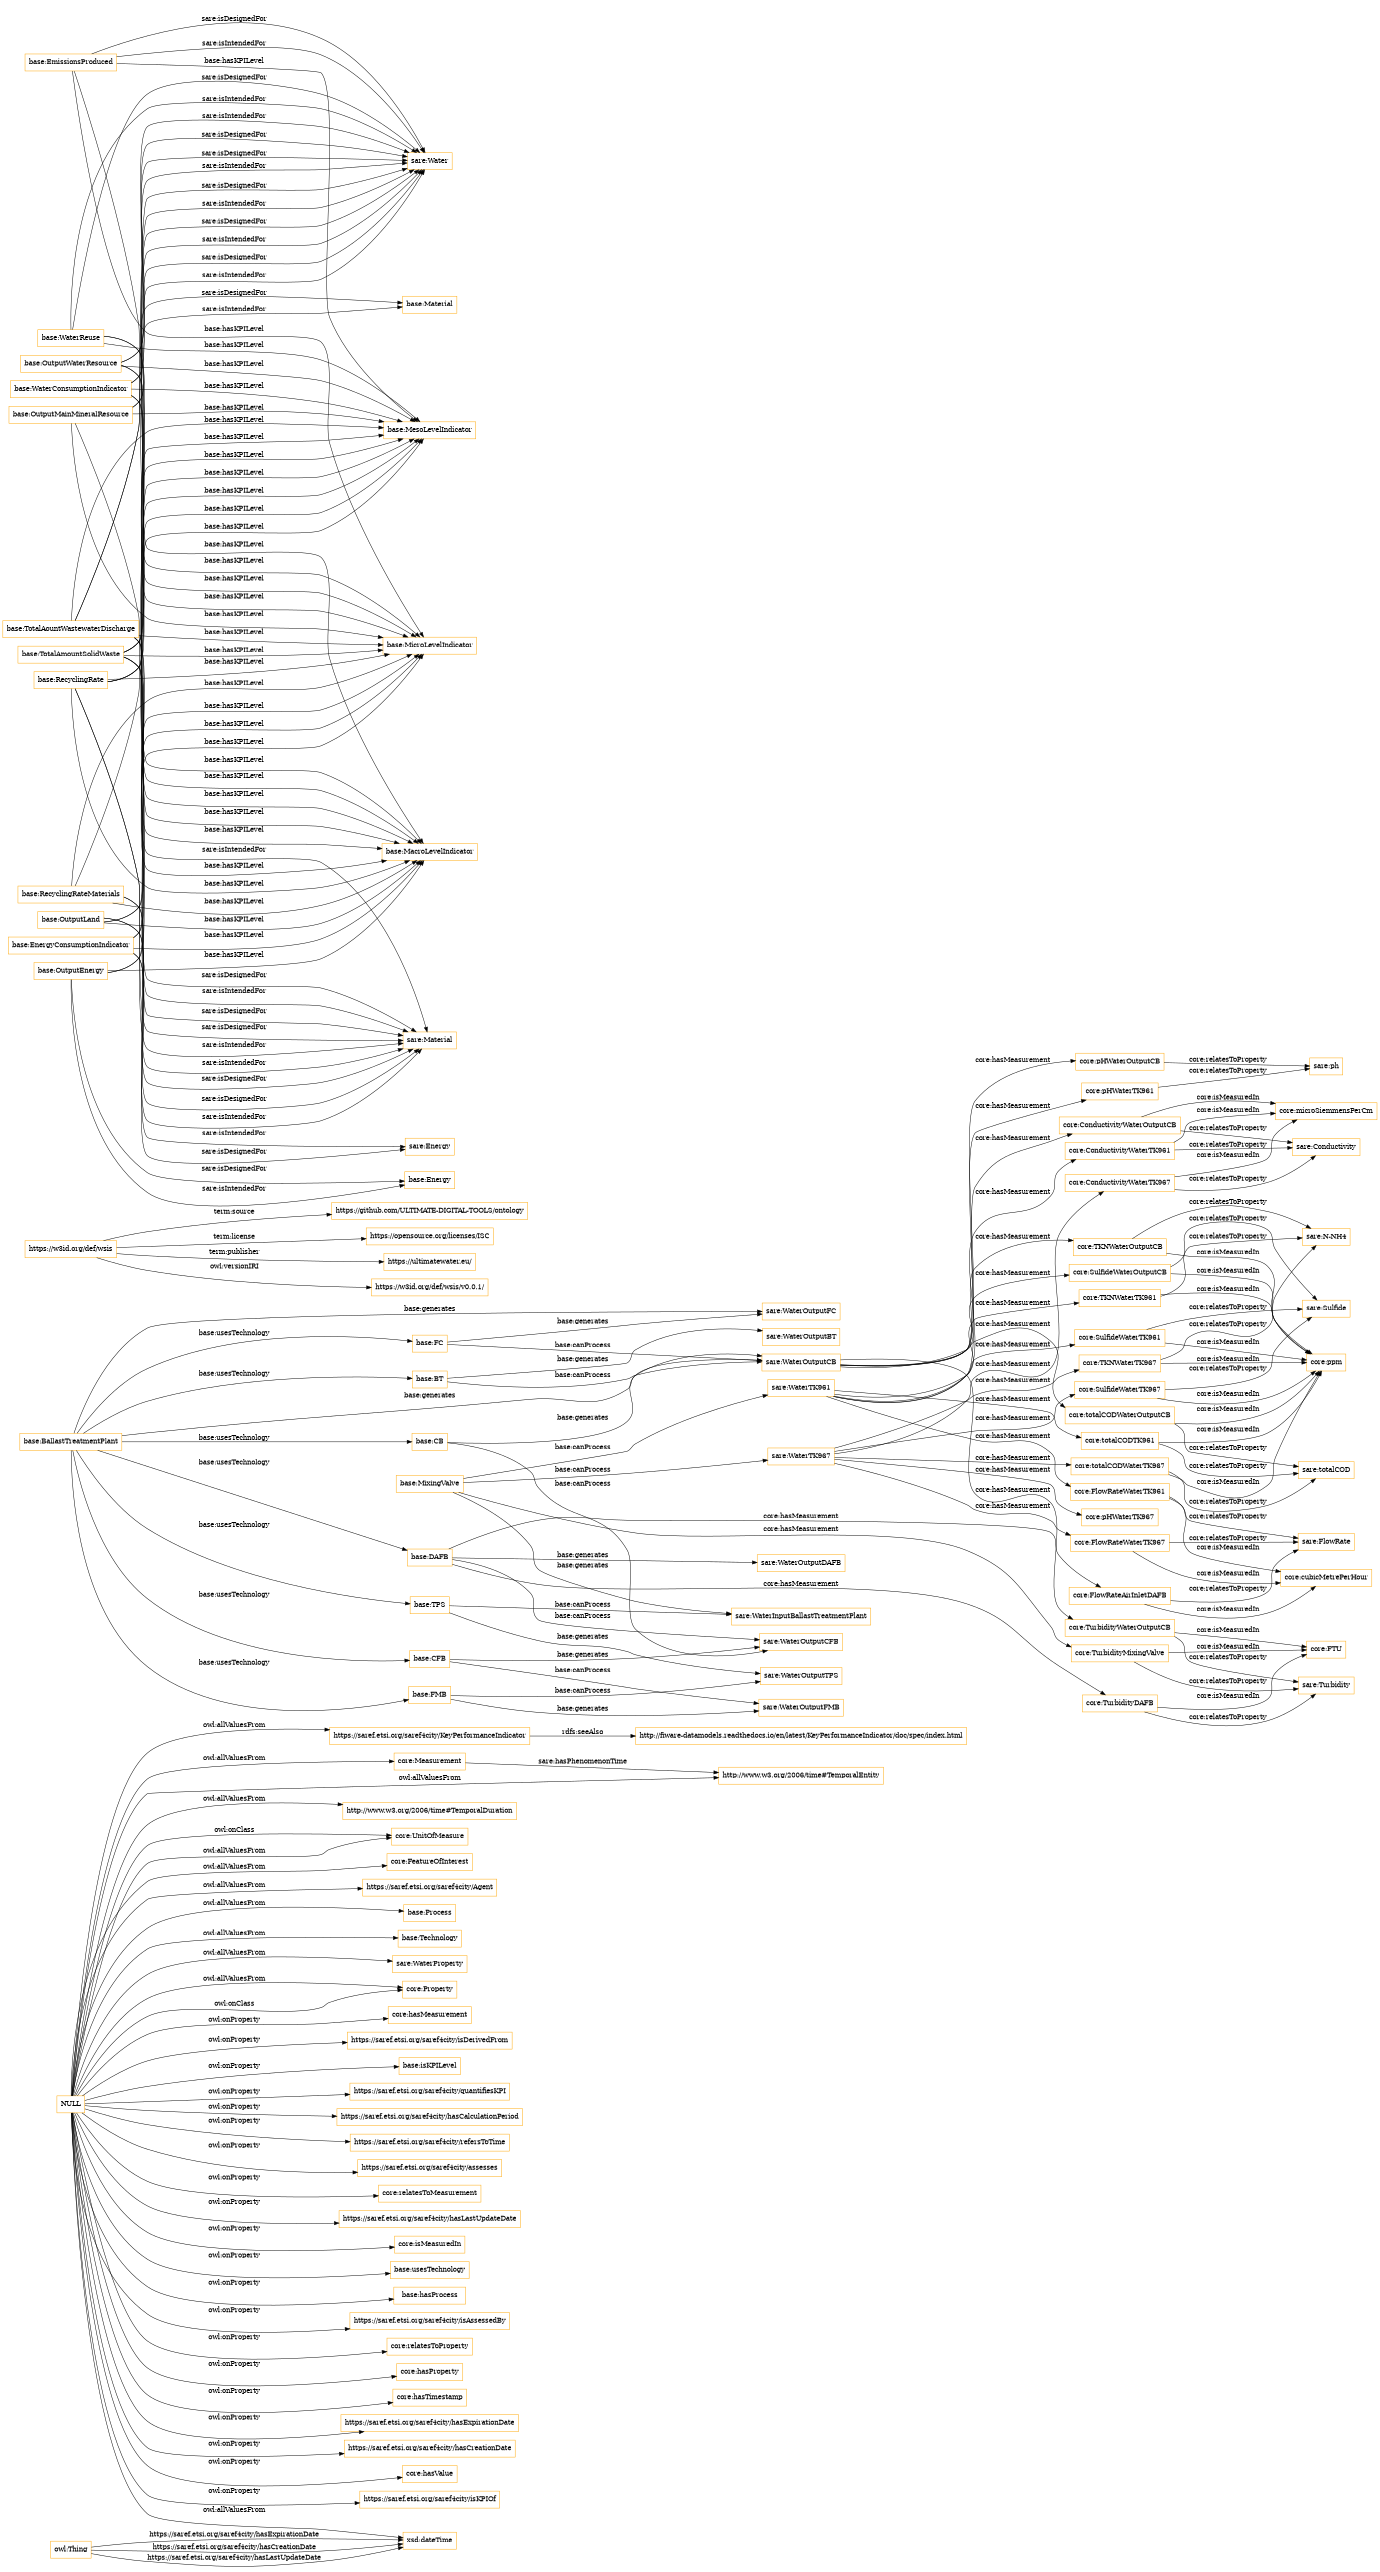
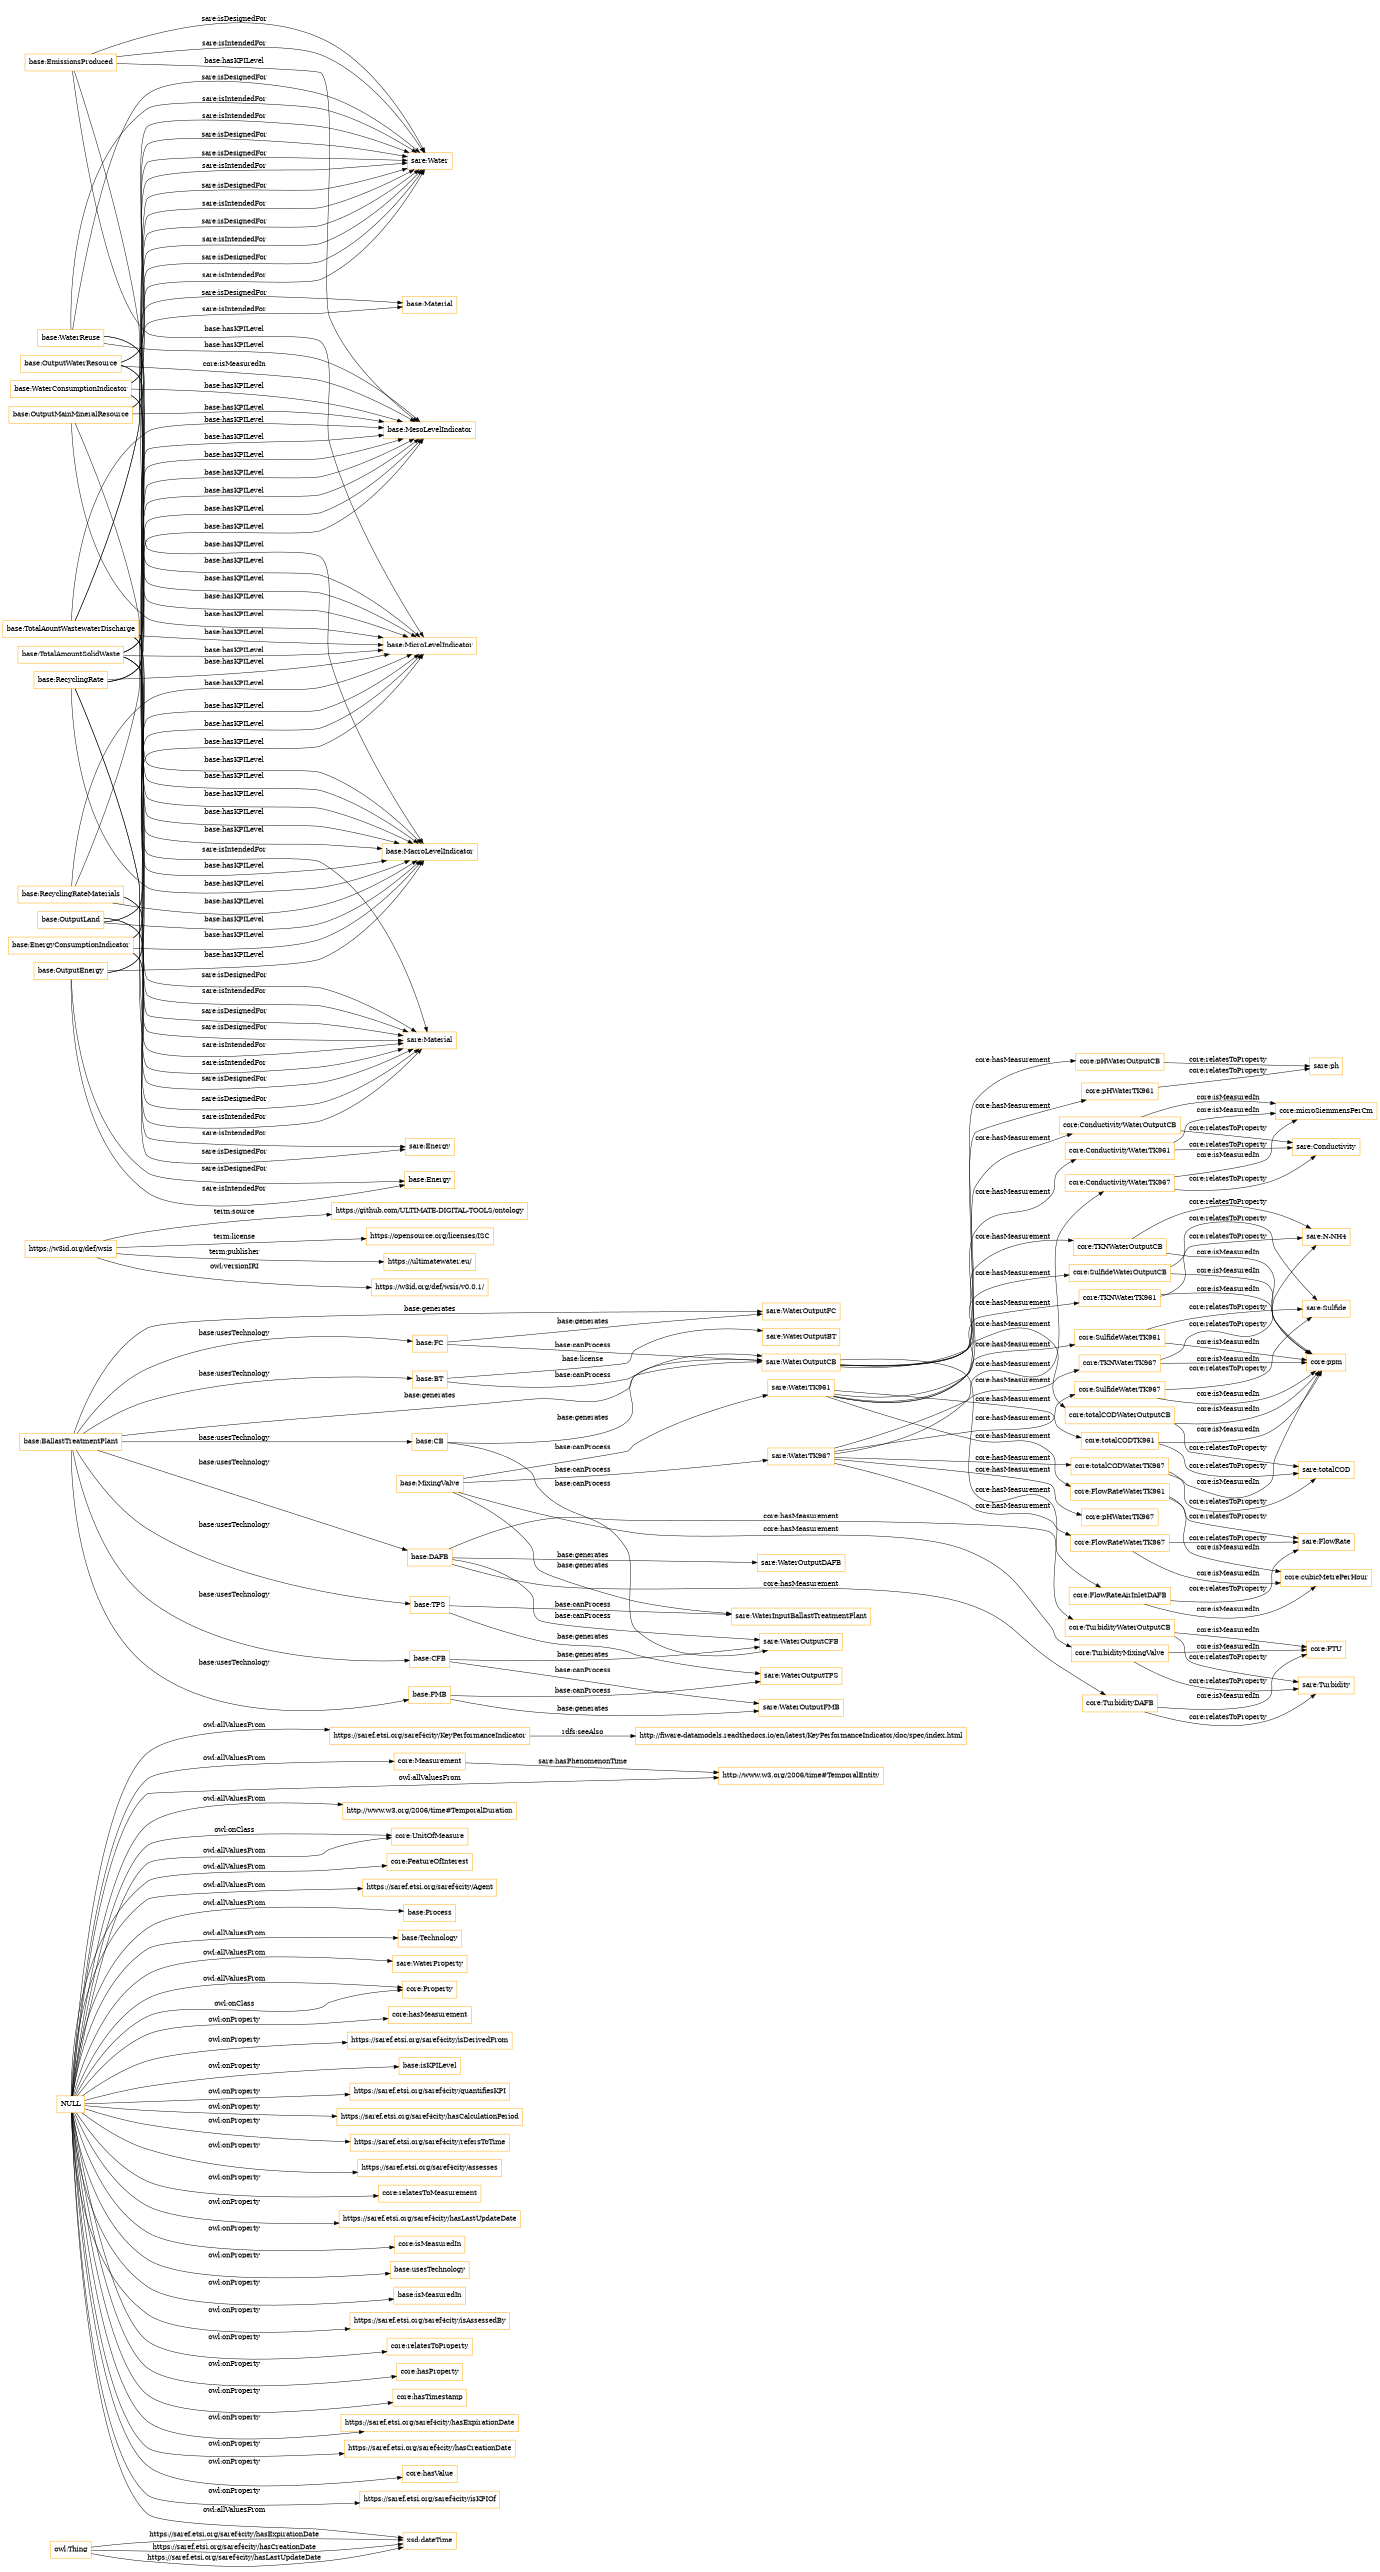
edge "base:OutputWaterResource" -> "base:MesoLevelIndicator": label "base:hasKPILevel" -> "core:isMeasuredIn"
edge "base:BT" -> "sare:WaterOutputBT": label "base:generates" -> "base:license"
node "base:hasProcess": label "base:hasProcess" -> "base:isMeasuredIn"
